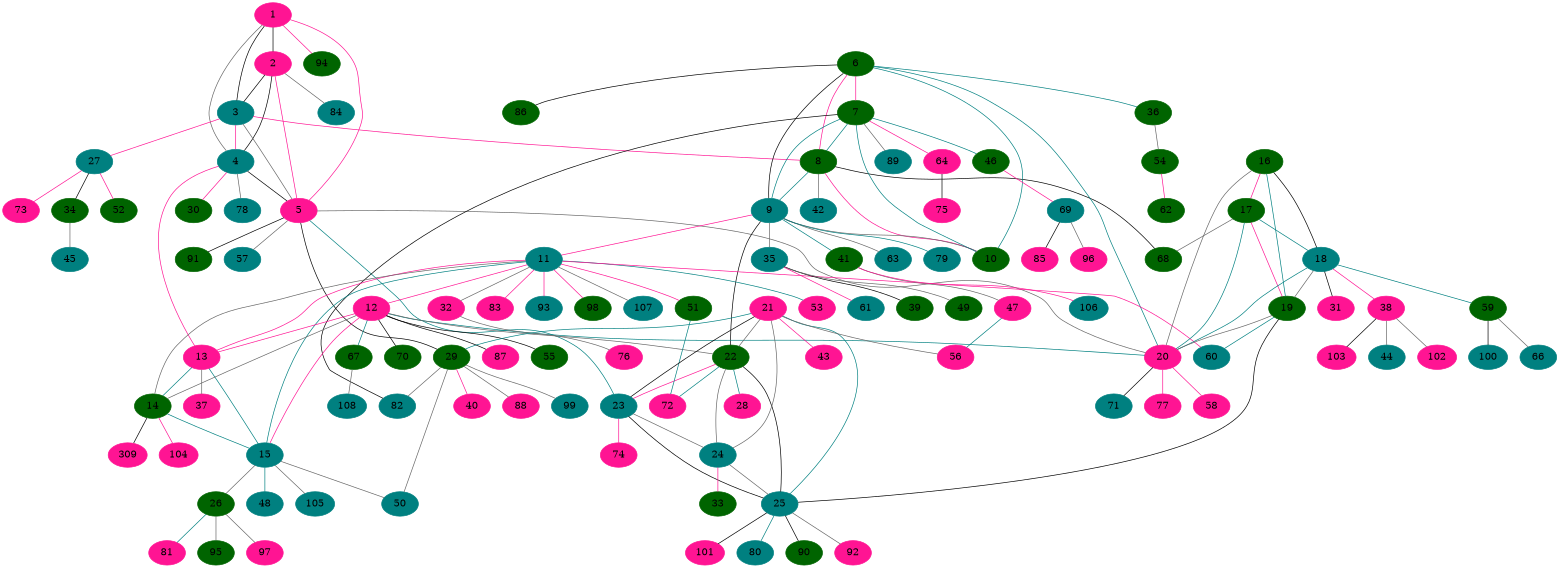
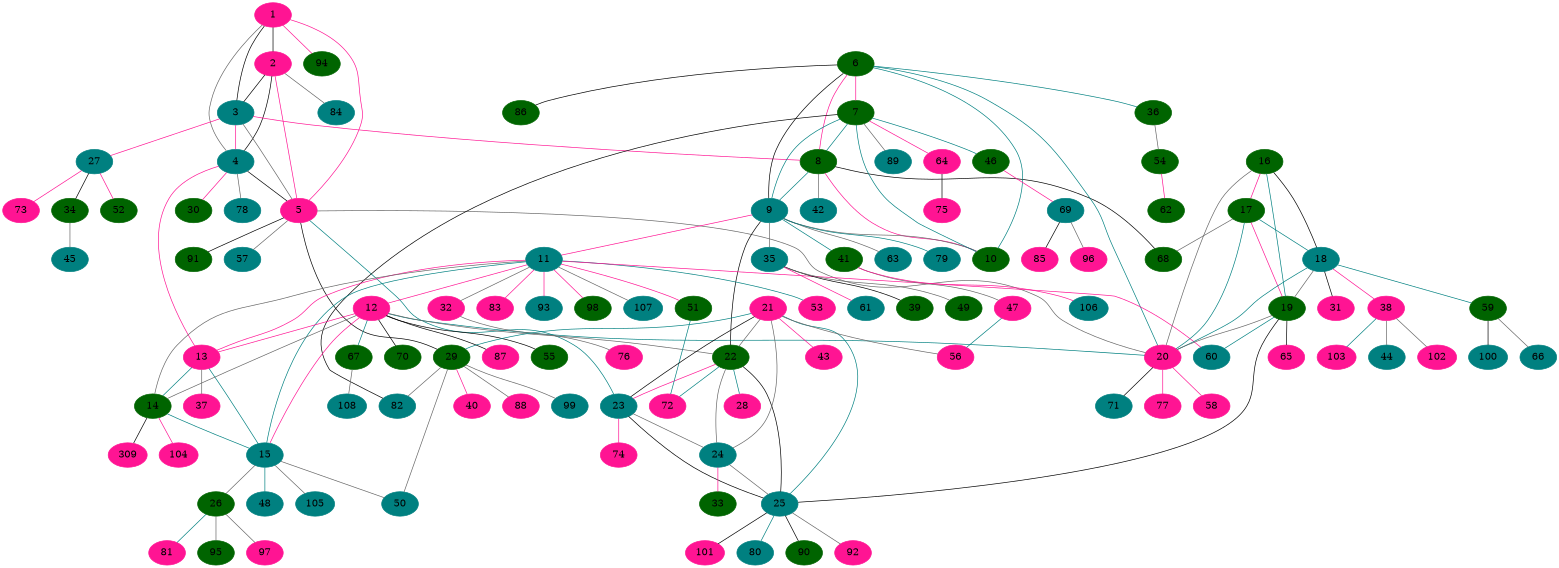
edge "38" -- "103": color black -> teal
node "65": added
